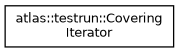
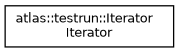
node "atlas::testrun::Covering Iterator": label "atlas::testrun::Covering Iterator" -> "atlas::testrun::Iterator Iterator"
